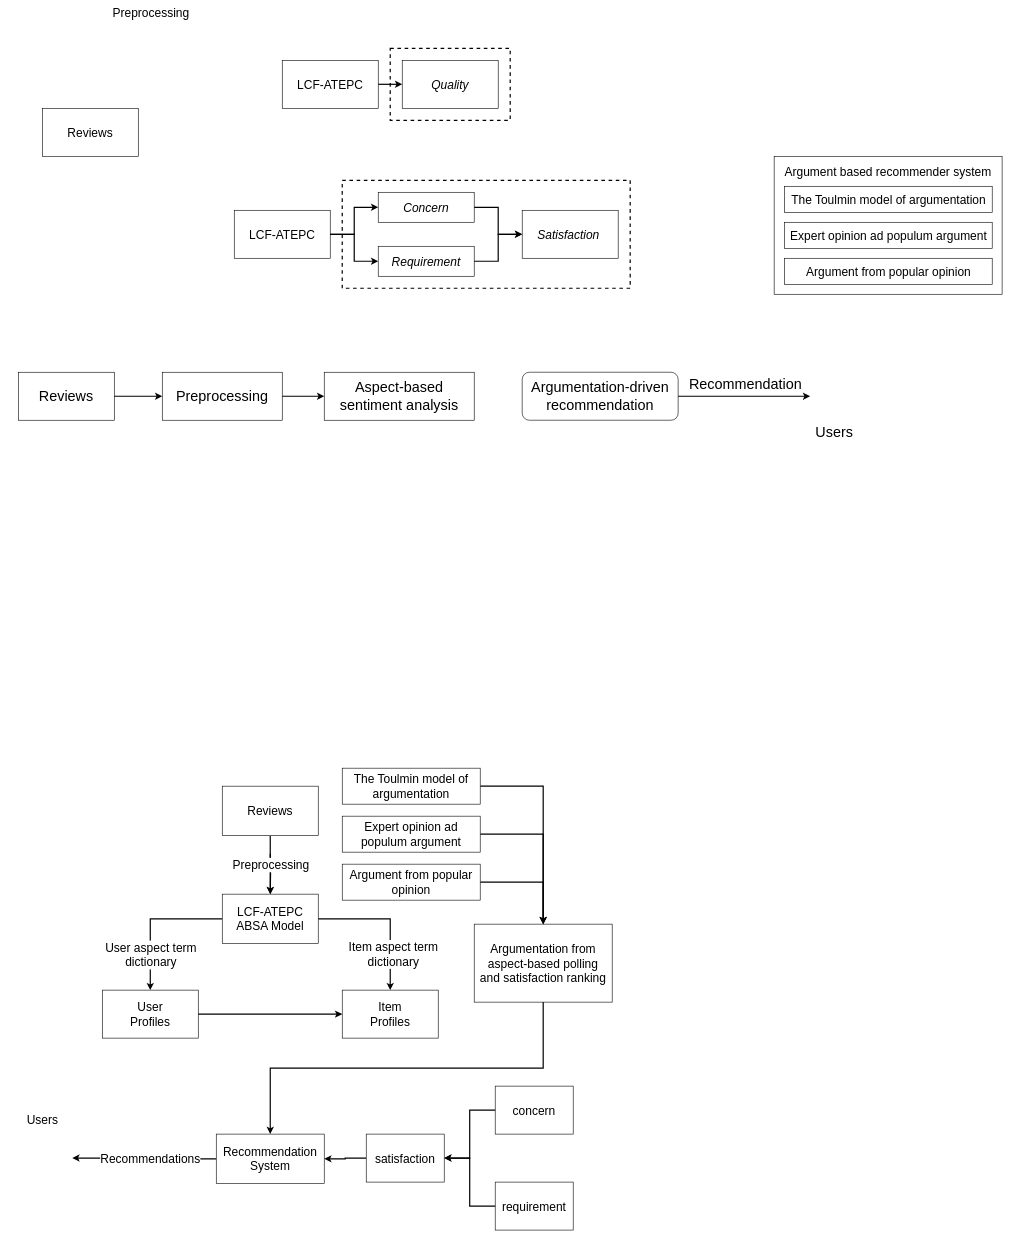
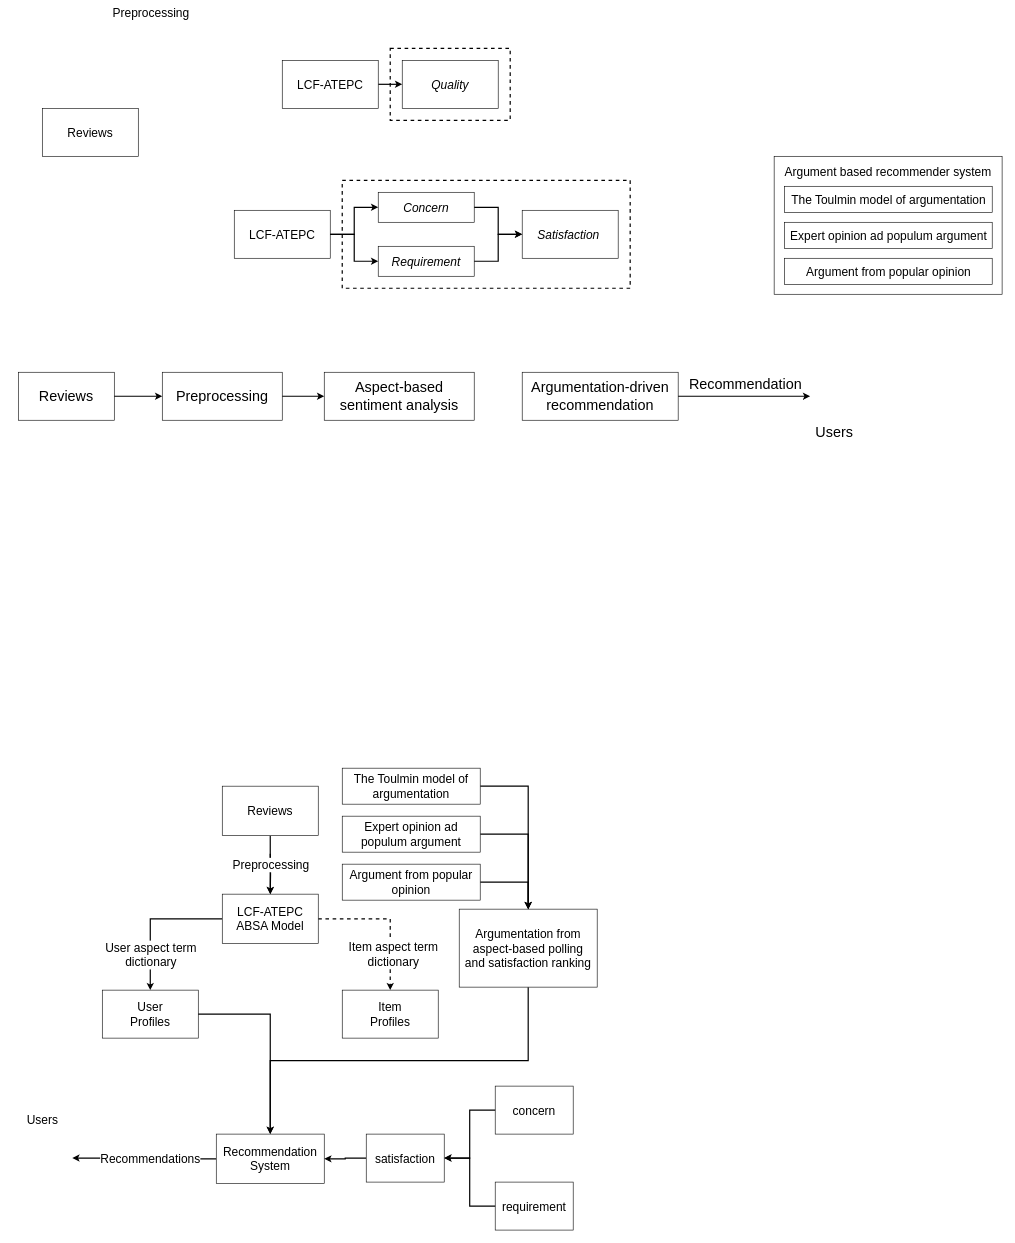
node "Argumentation-driven recommendation": shape rounded rectangle -> rectangle
edge "LCF-ATEPC ABSA Model" -> "Item Profiles": style solid -> dashed
node "Argumentation from aspect-based polling and satisfaction ranking": moved (543, 963) -> (528, 948)
edge "User Profiles" -> "Item Profiles": now "User Profiles" -> "Recommendation System"
